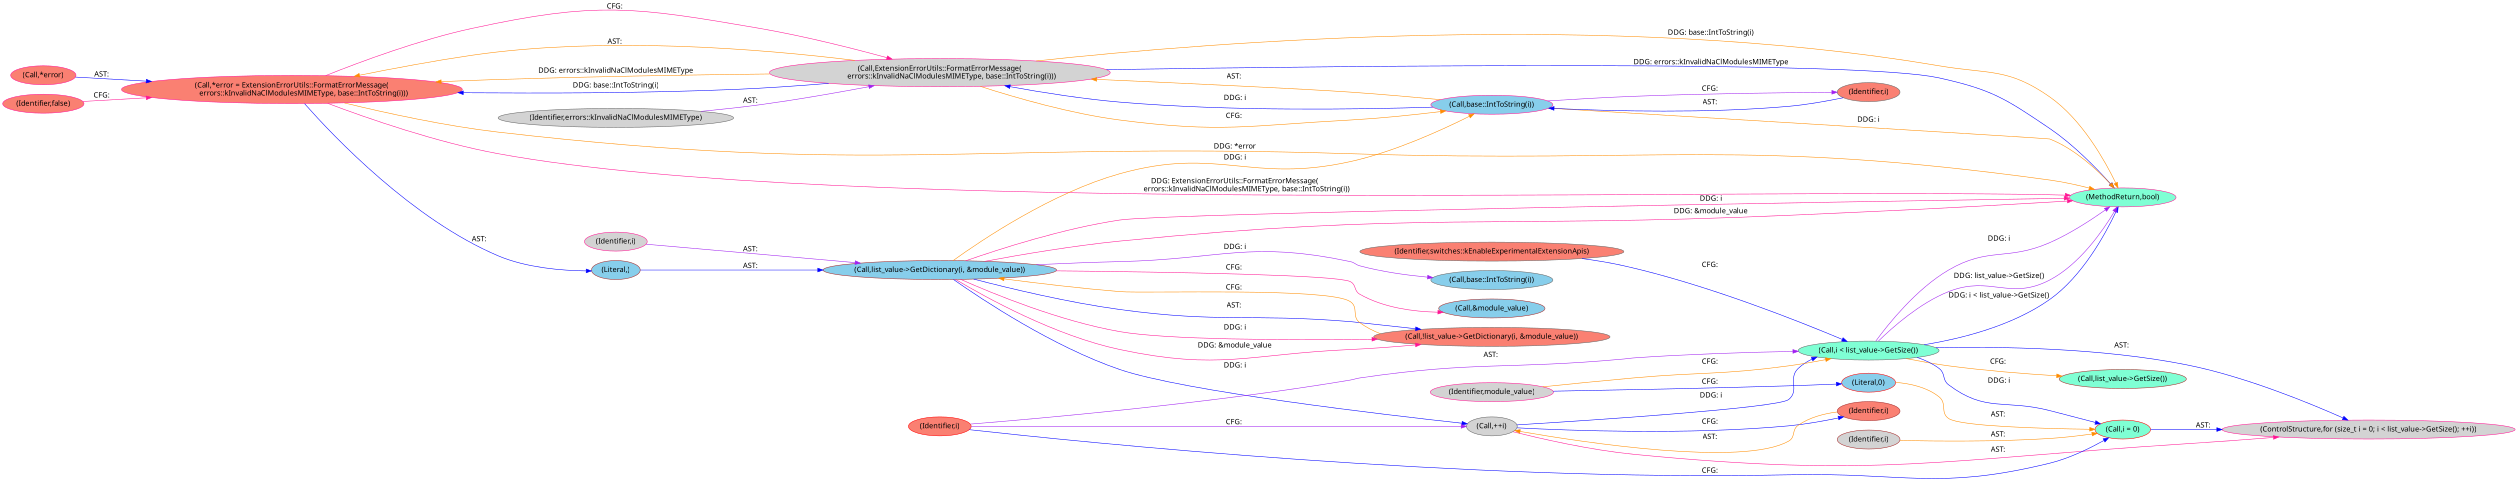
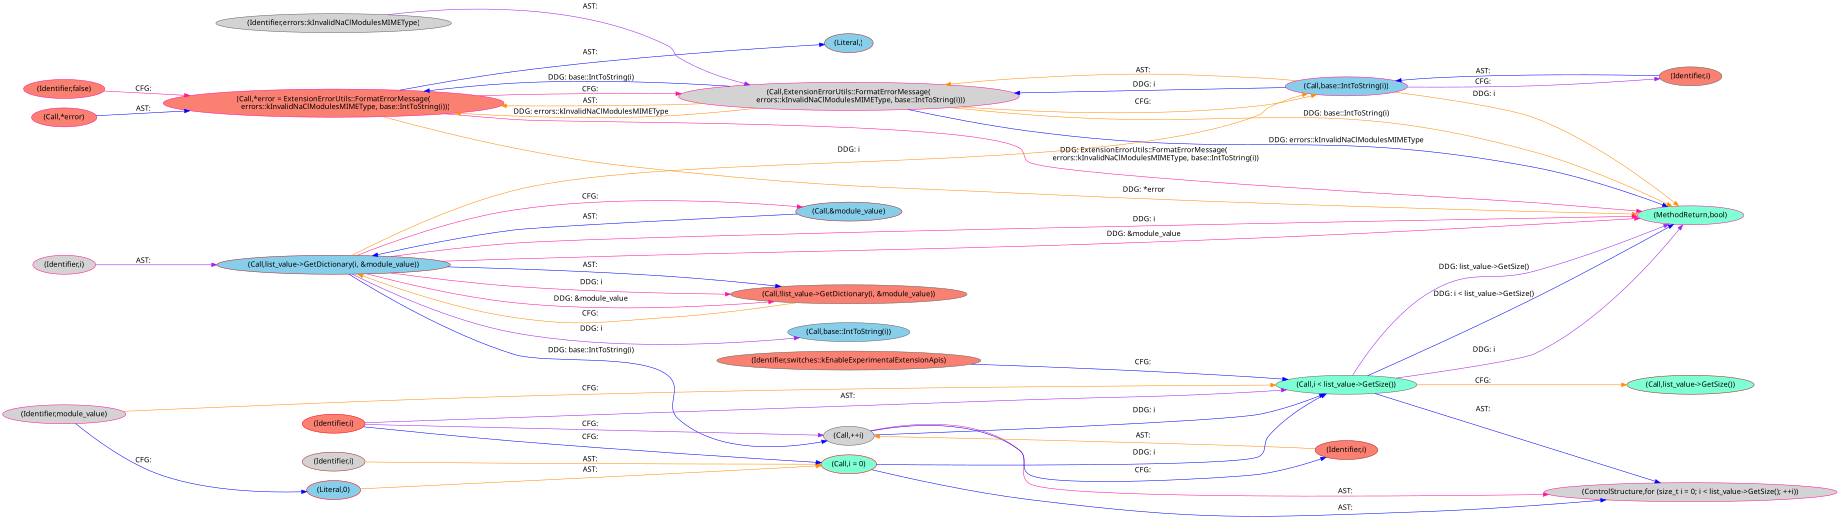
edge "(Literal,)" -> "(Call,list_value->GetDictionary(i, &module_value))": now "(Call,&module_value)" -> "(Call,list_value->GetDictionary(i, &module_value))"
edge "(Call,list_value->GetDictionary(i, &module_value))" -> "(Call,++i)": label "DDG: i" -> "DDG: base::IntToString(i)"
edge "(Call,i < list_value->GetSize())" -> "(Call,i = 0)": reversed
